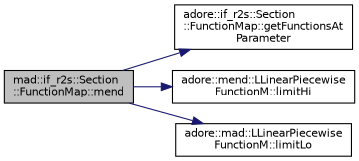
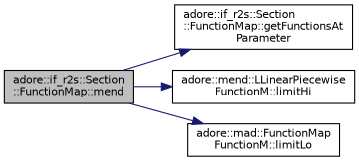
node "mad::if_r2s::Section ::FunctionMap::mend": label "mad::if_r2s::Section ::FunctionMap::mend" -> "adore::if_r2s::Section ::FunctionMap::mend"
node "adore::mad::LLinearPiecewise FunctionM::limitLo": label "adore::mad::LLinearPiecewise FunctionM::limitLo" -> "adore::mad::FunctionMap FunctionM::limitLo"
